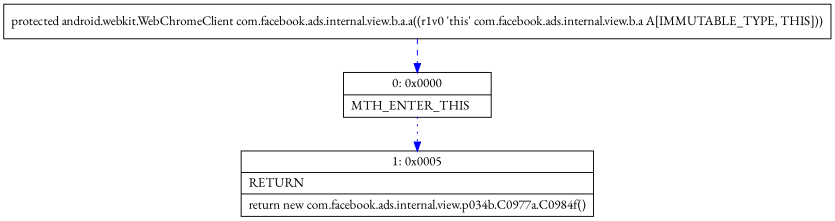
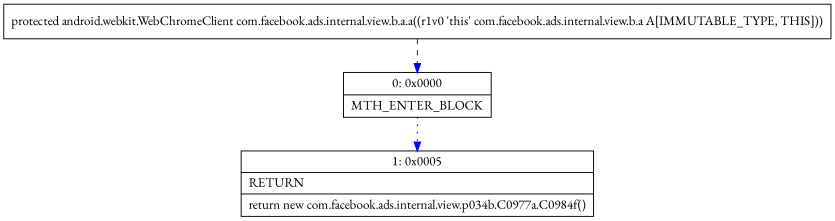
node "0: 0x0000": text "MTH_ENTER_THIS" -> "MTH_ENTER_BLOCK"
